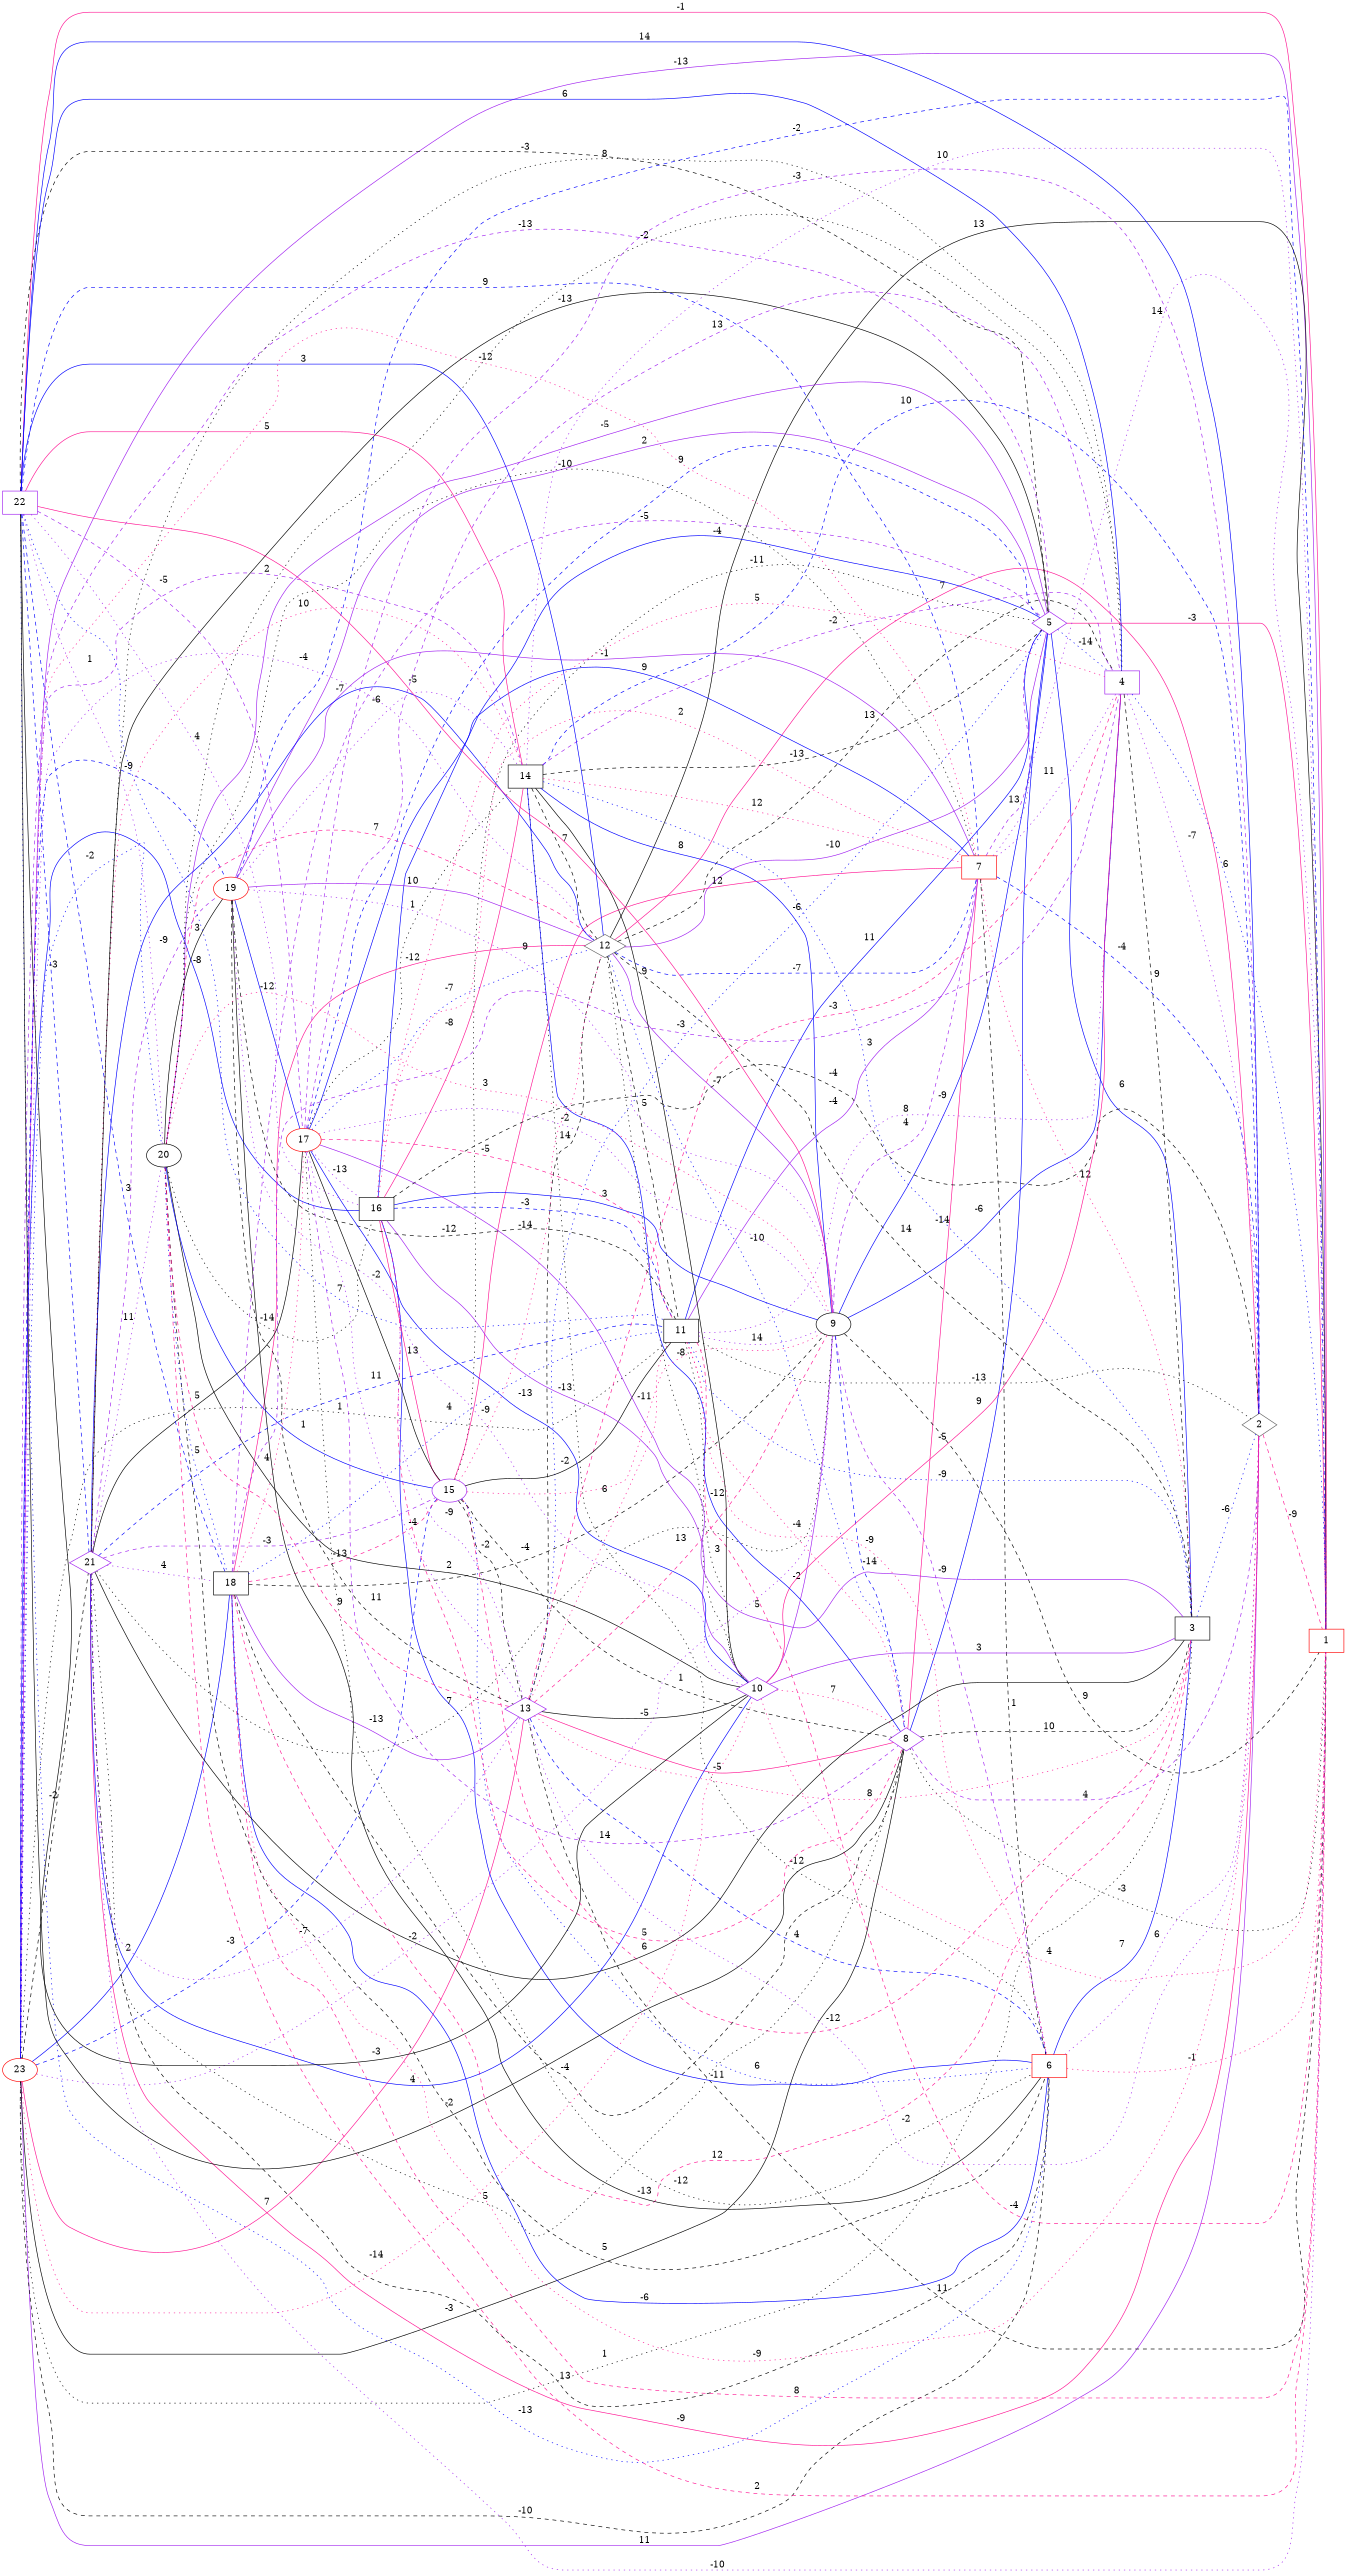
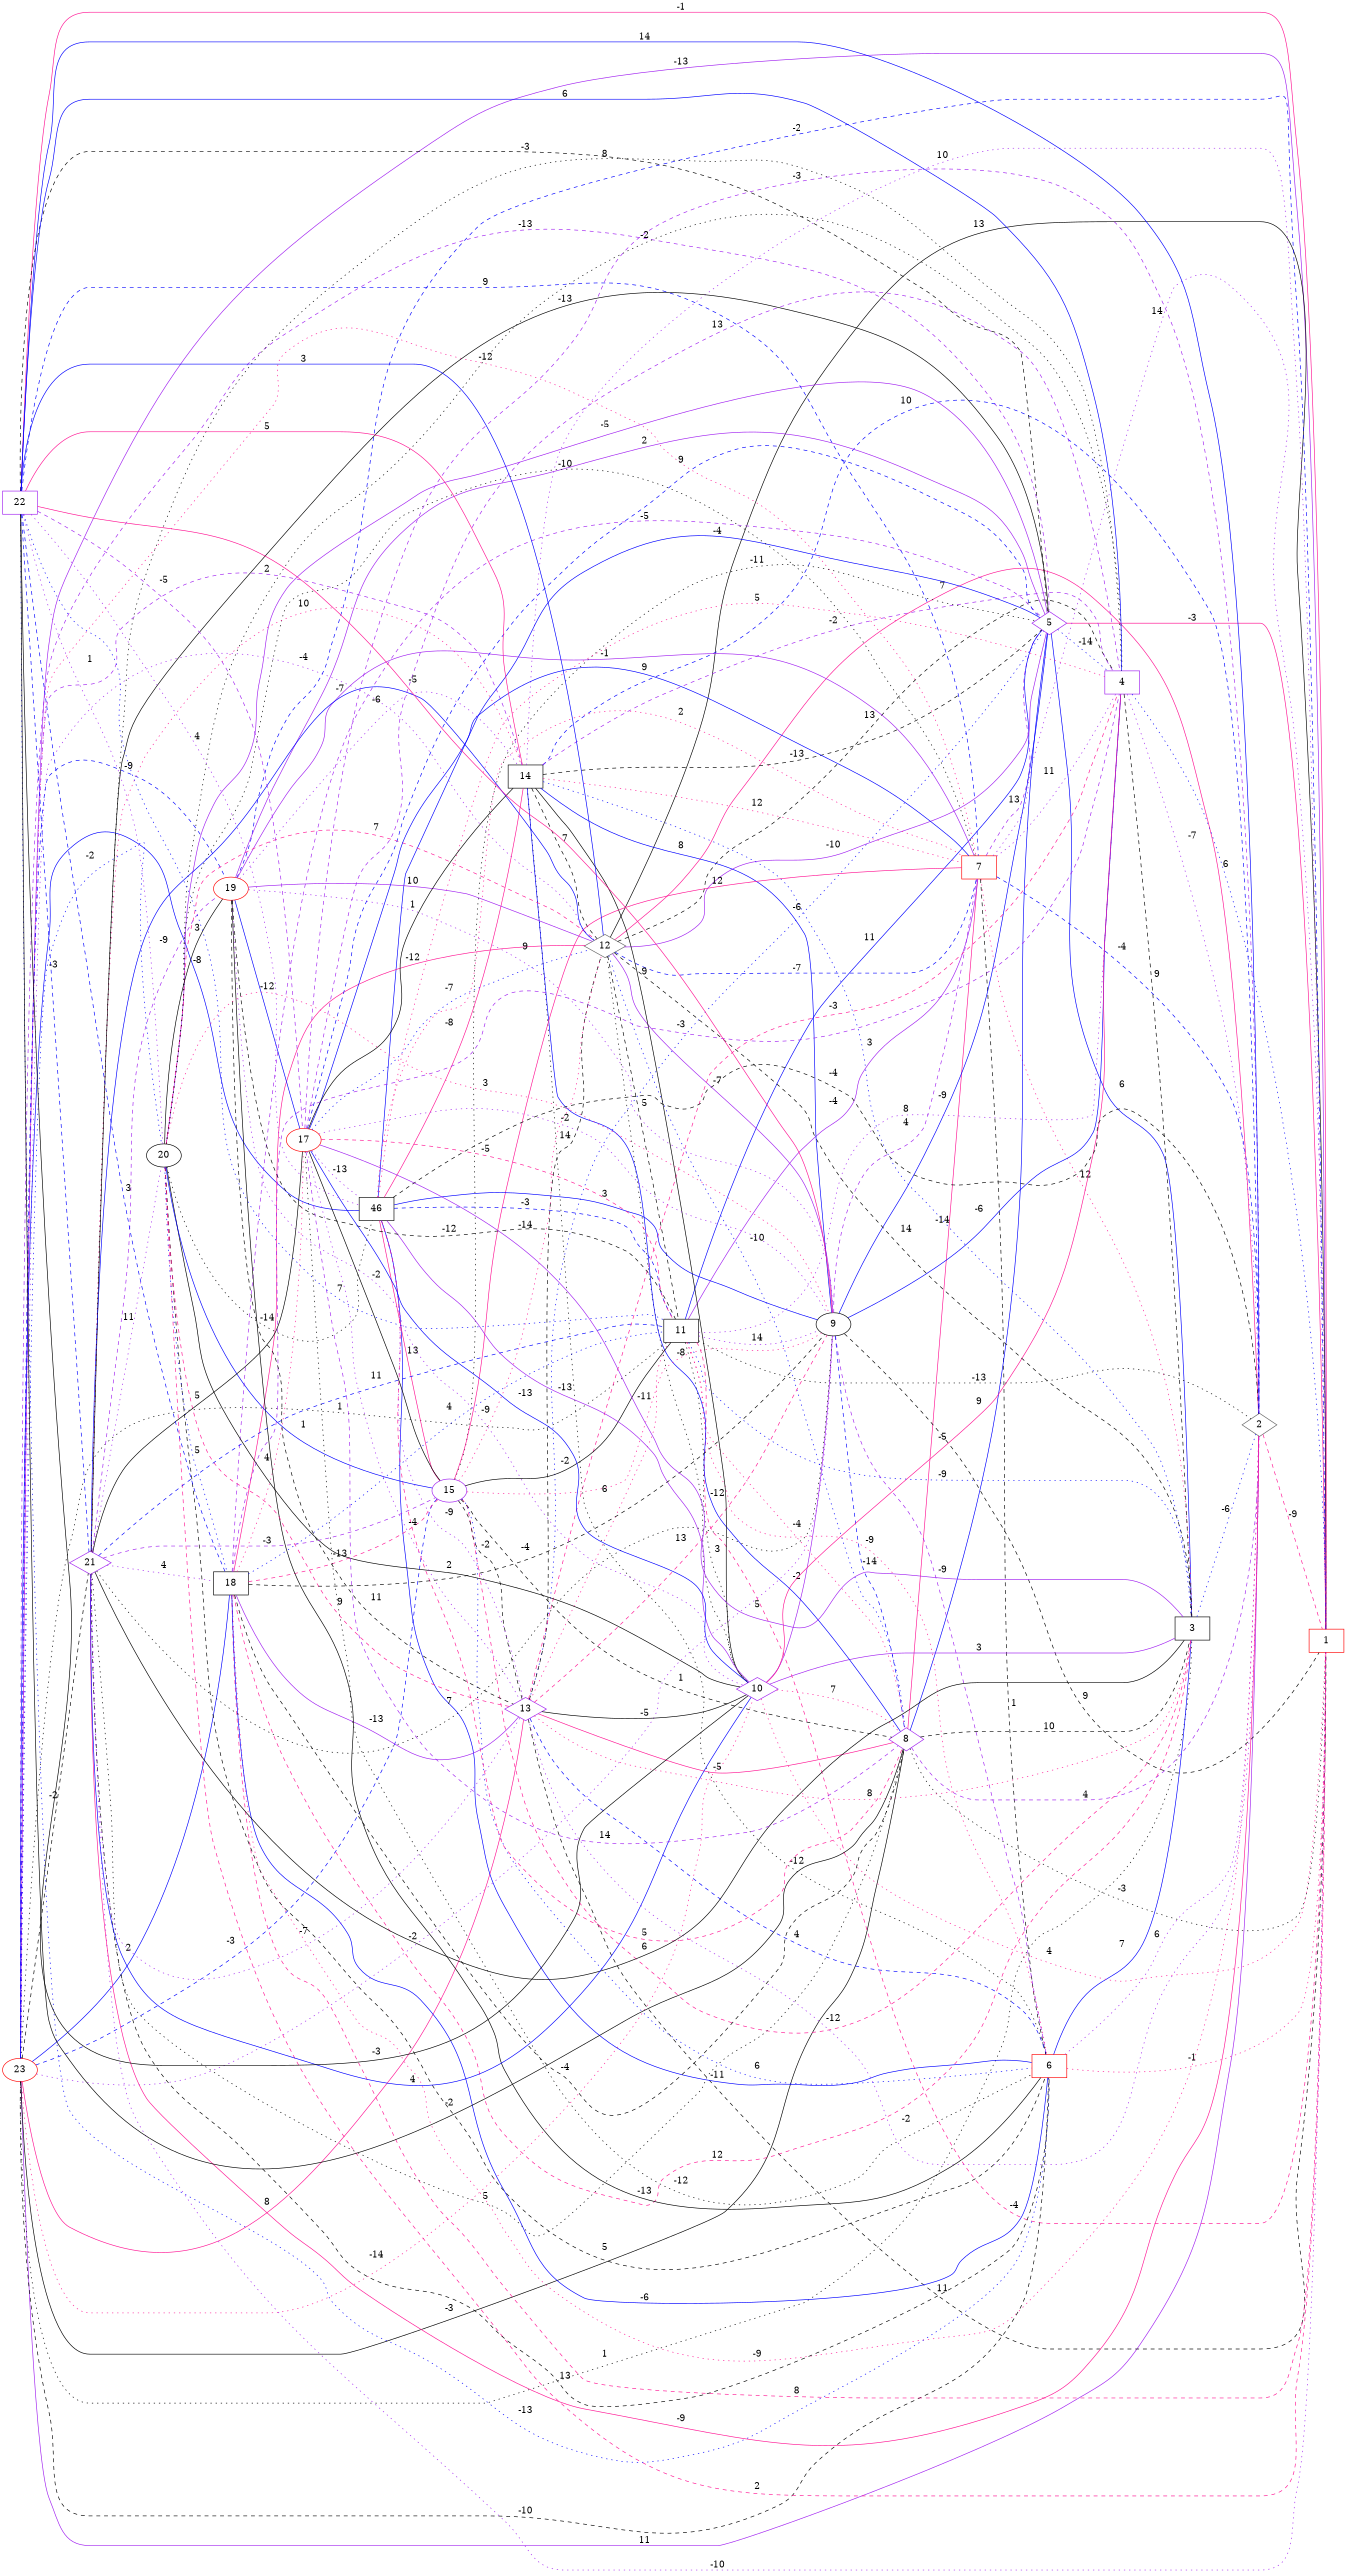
edge "14" -- "17": style dotted -> solid
node "16": label "16" -> "46"
edge "13" -- "23": label "7" -> "8"
